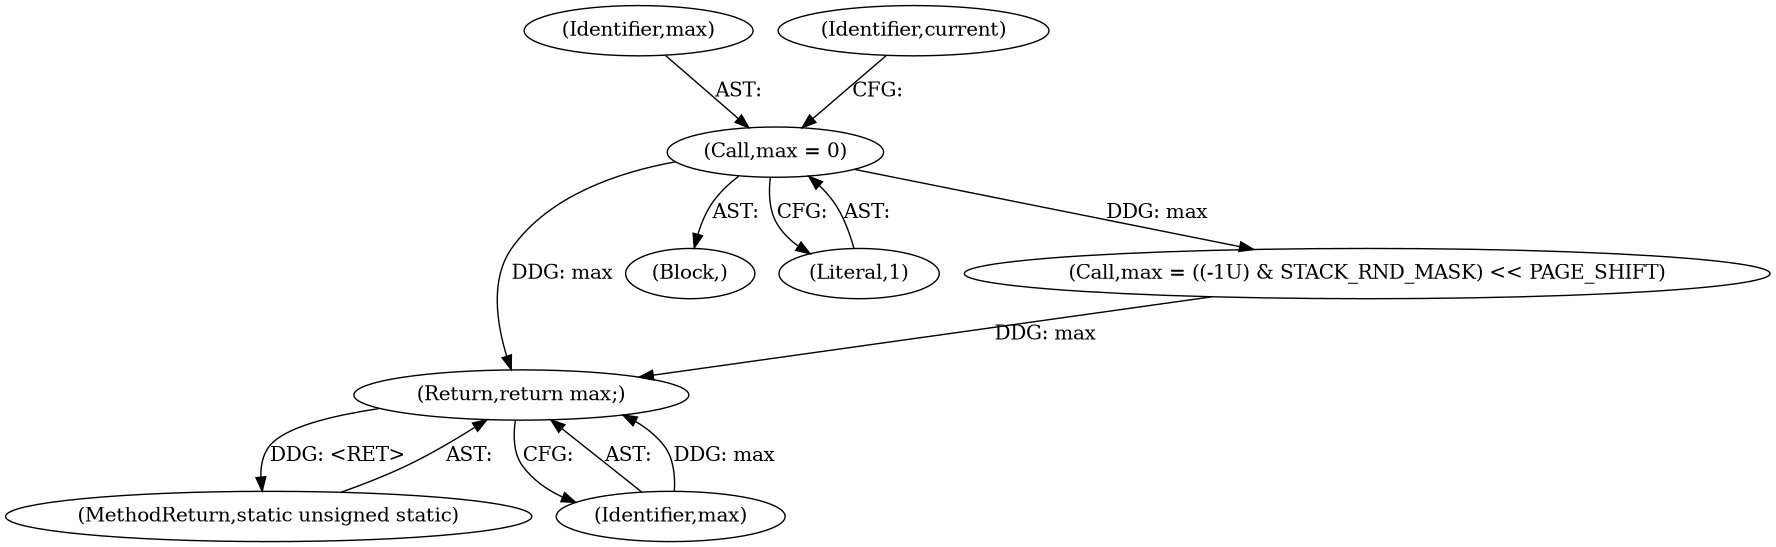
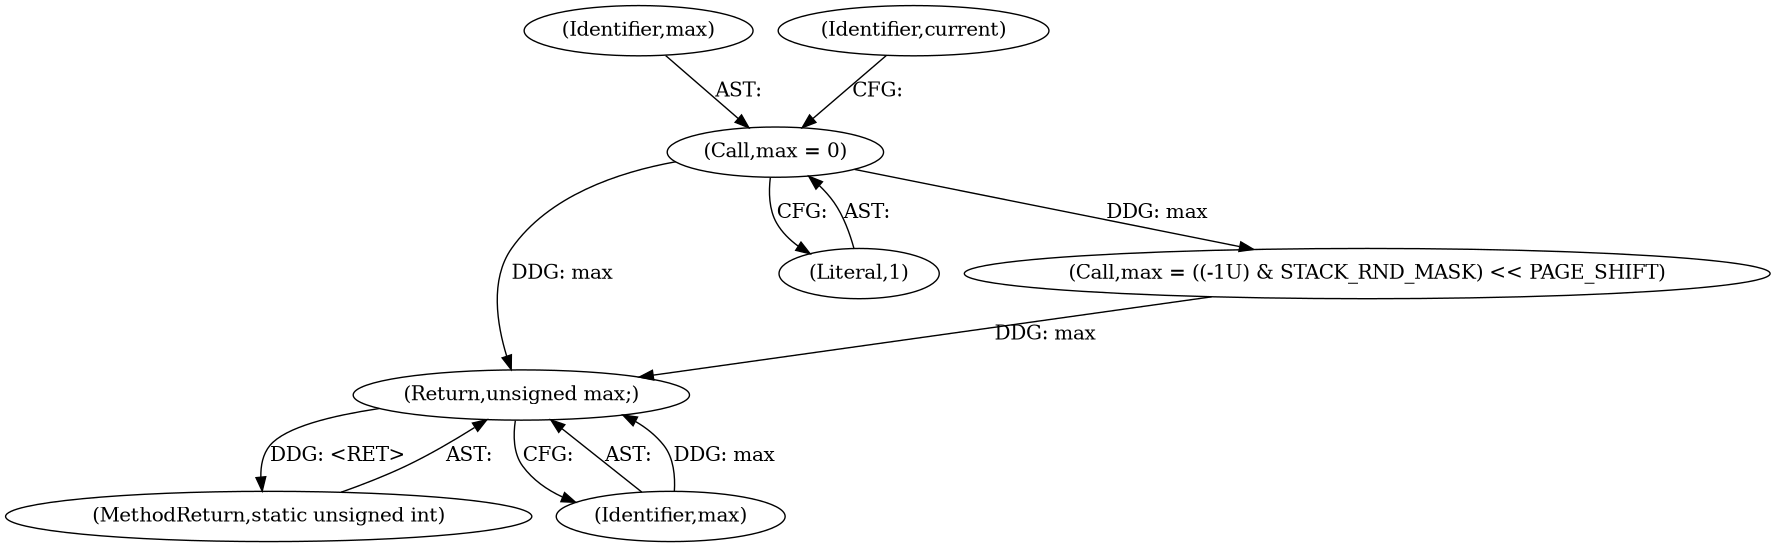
node "(Block,)": removed
node "(Return,return max;)": label "(Return,return max;)" -> "(Return,unsigned max;)"
node "(MethodReturn,static unsigned static)": label "(MethodReturn,static unsigned static)" -> "(MethodReturn,static unsigned int)"
